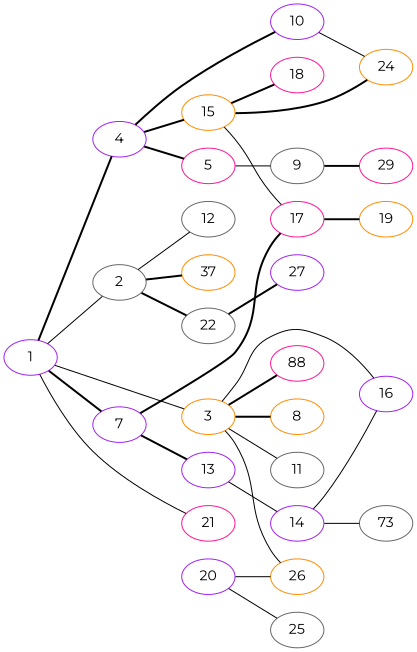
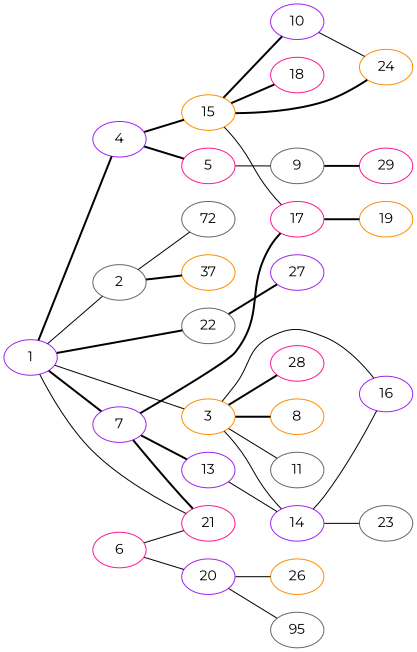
edge "10" -- "4": now "10" -- "15"
node "12": label "12" -> "72"
edge "2" -- "22": now "1" -- "22"
node "88": label "88" -> "28"
edge "7" -- "21": added
edge "3" -- "26": now "3" -- "14"
node "73": label "73" -> "23"
node "6": added
node "25": label "25" -> "95"
